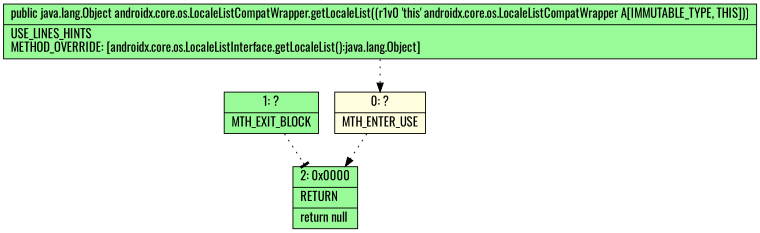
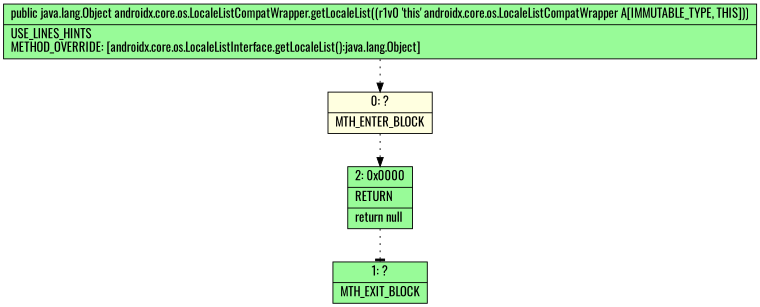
node "0: ?": text "MTH_ENTER_USE" -> "MTH_ENTER_BLOCK"
edge "1: ?" -> "2: 0x0000": reversed
